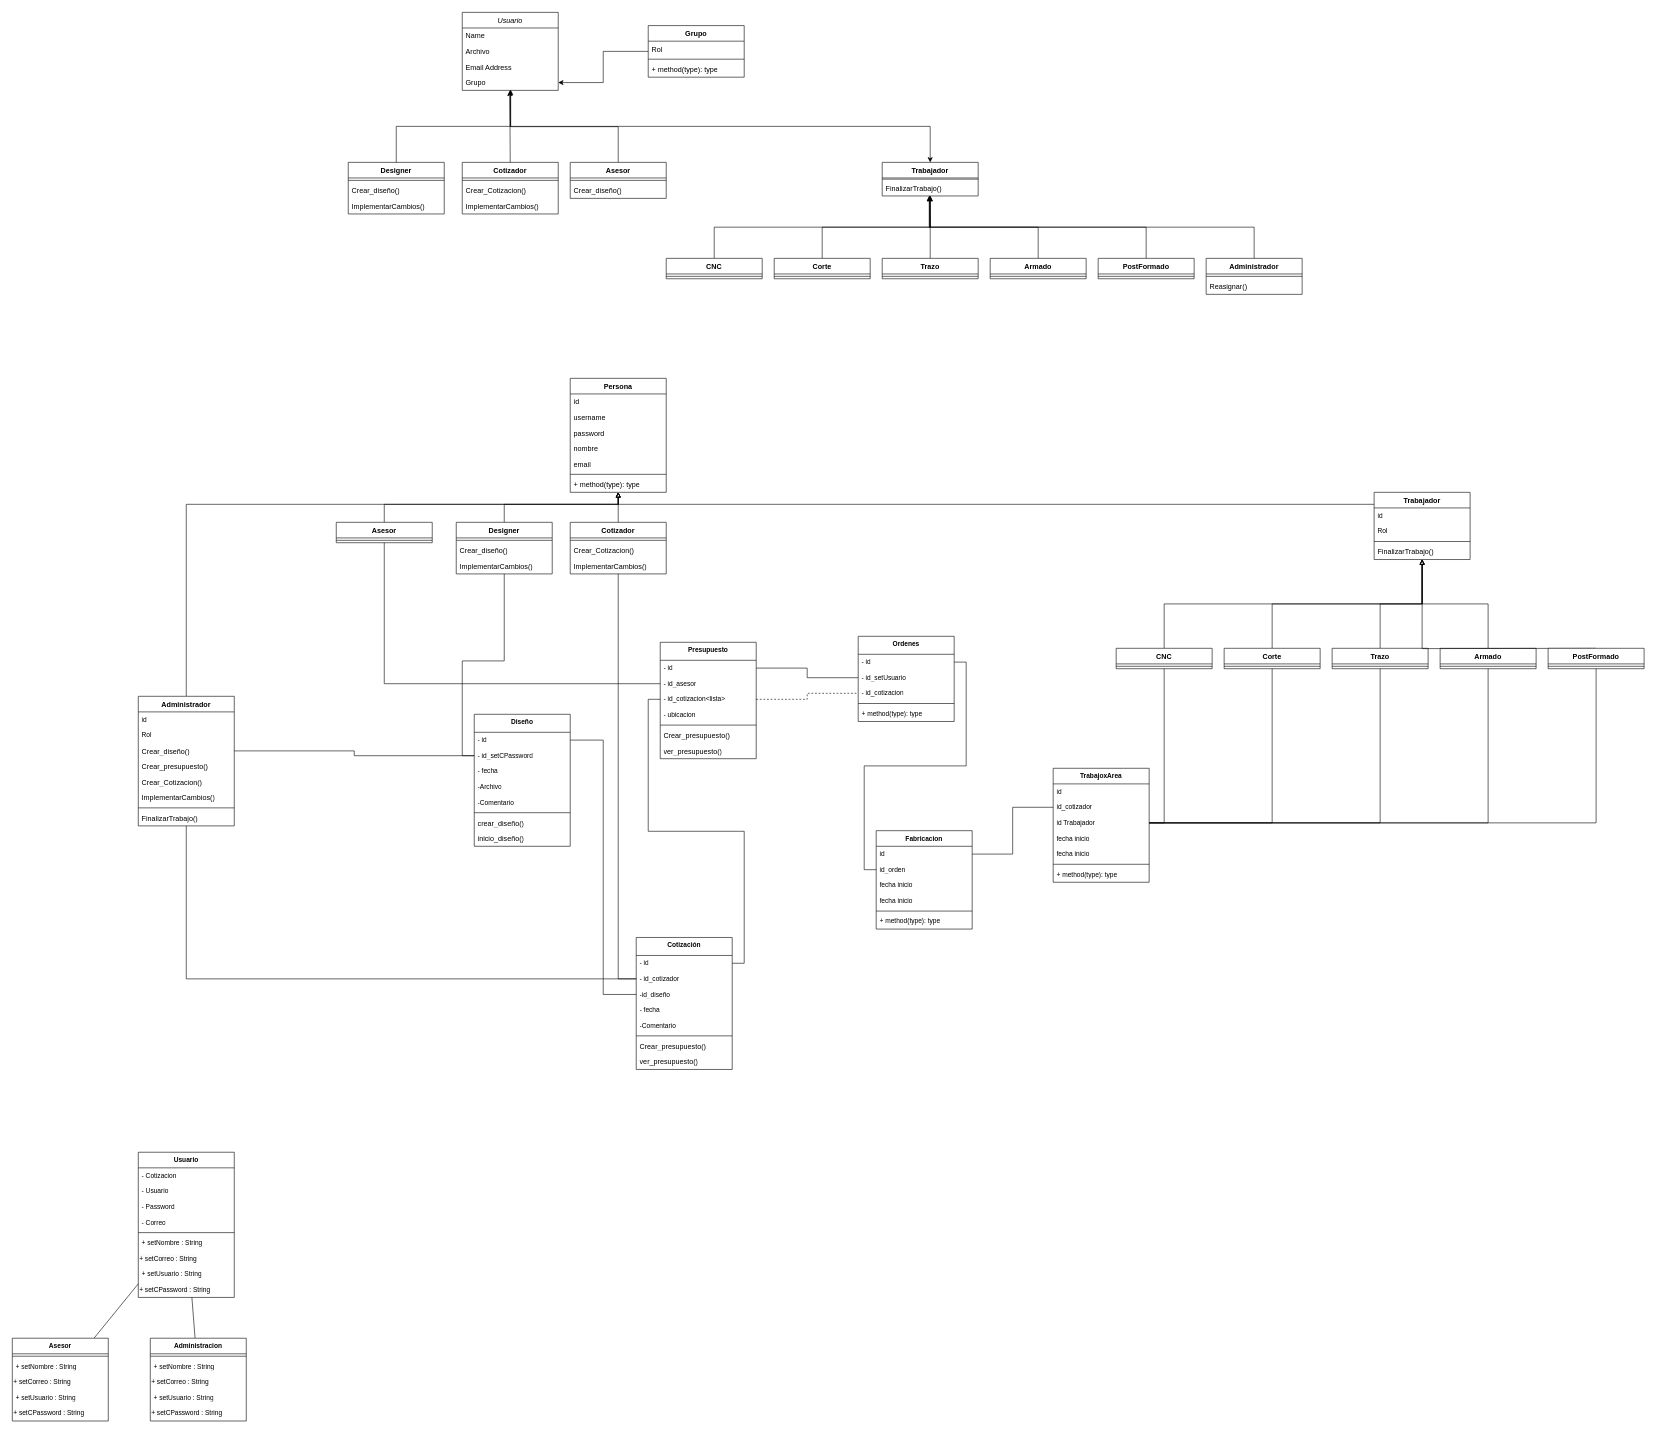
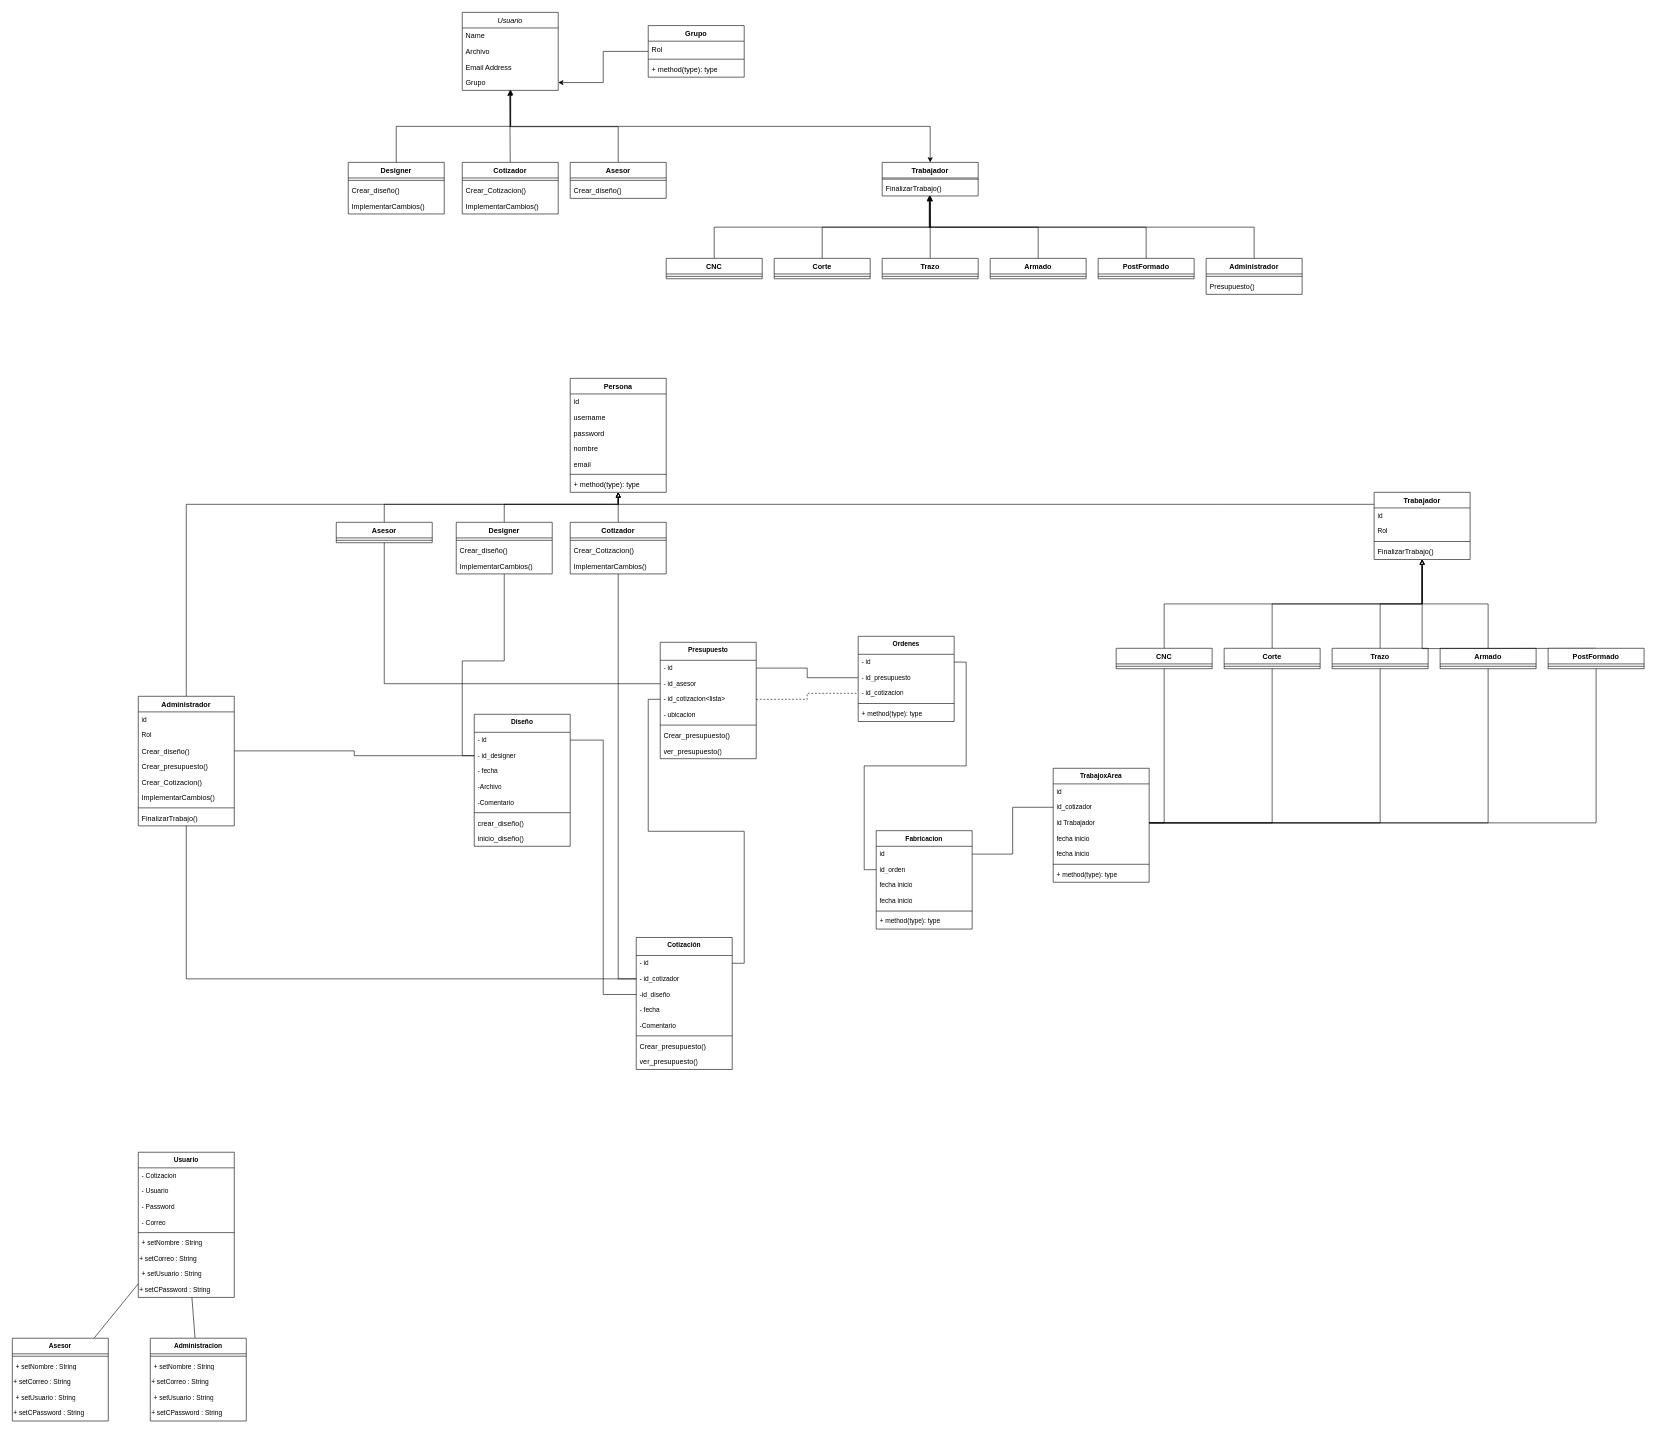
node "Reasignar()": label "Reasignar()" -> "Presupuesto()"
node "- id_setUsuario": label "- id_setUsuario" -> "- id_presupuesto"
node "- id_setCPassword": label "- id_setCPassword" -> "- id_designer"
